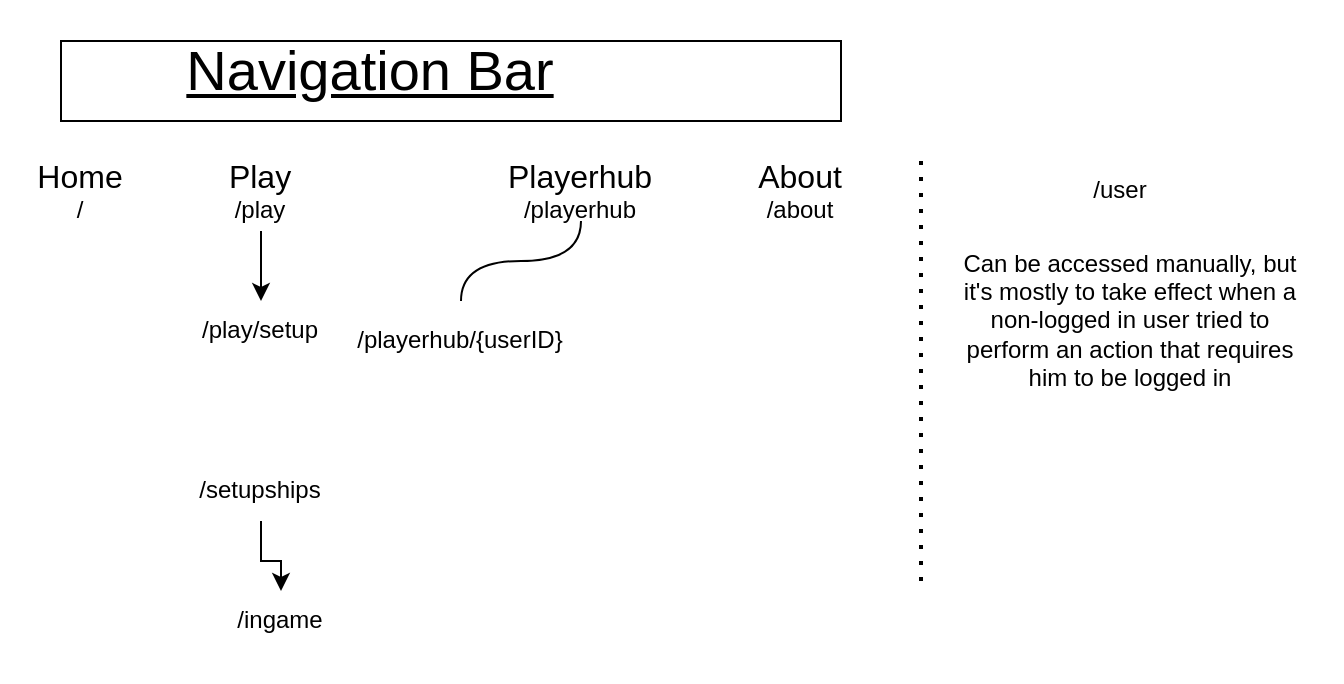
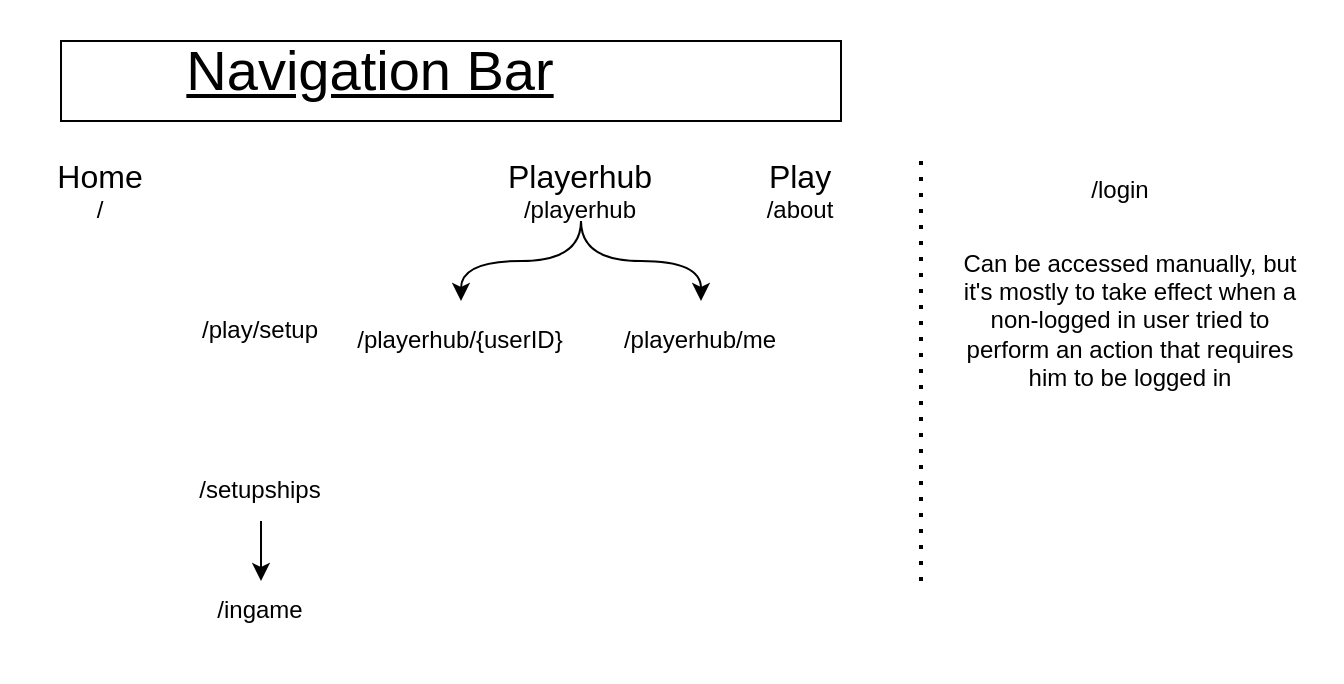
node "Home /": moved (81, 191) -> (101, 191)
node "Play /play": removed
node "About /about": label "About /about" -> "Play /about"
node "/user": label "/user" -> "/login"
edge "Playerhub /playerhub" -> "/playerhub/me": added
edge "Play /play" -> "/play/setup": removed
edge "Playerhub /playerhub" -- "/playerhub/{userID}": arrowhead none -> classic
node "/playerhub/me": added
node "/ingame": moved (281, 621) -> (261, 611)
